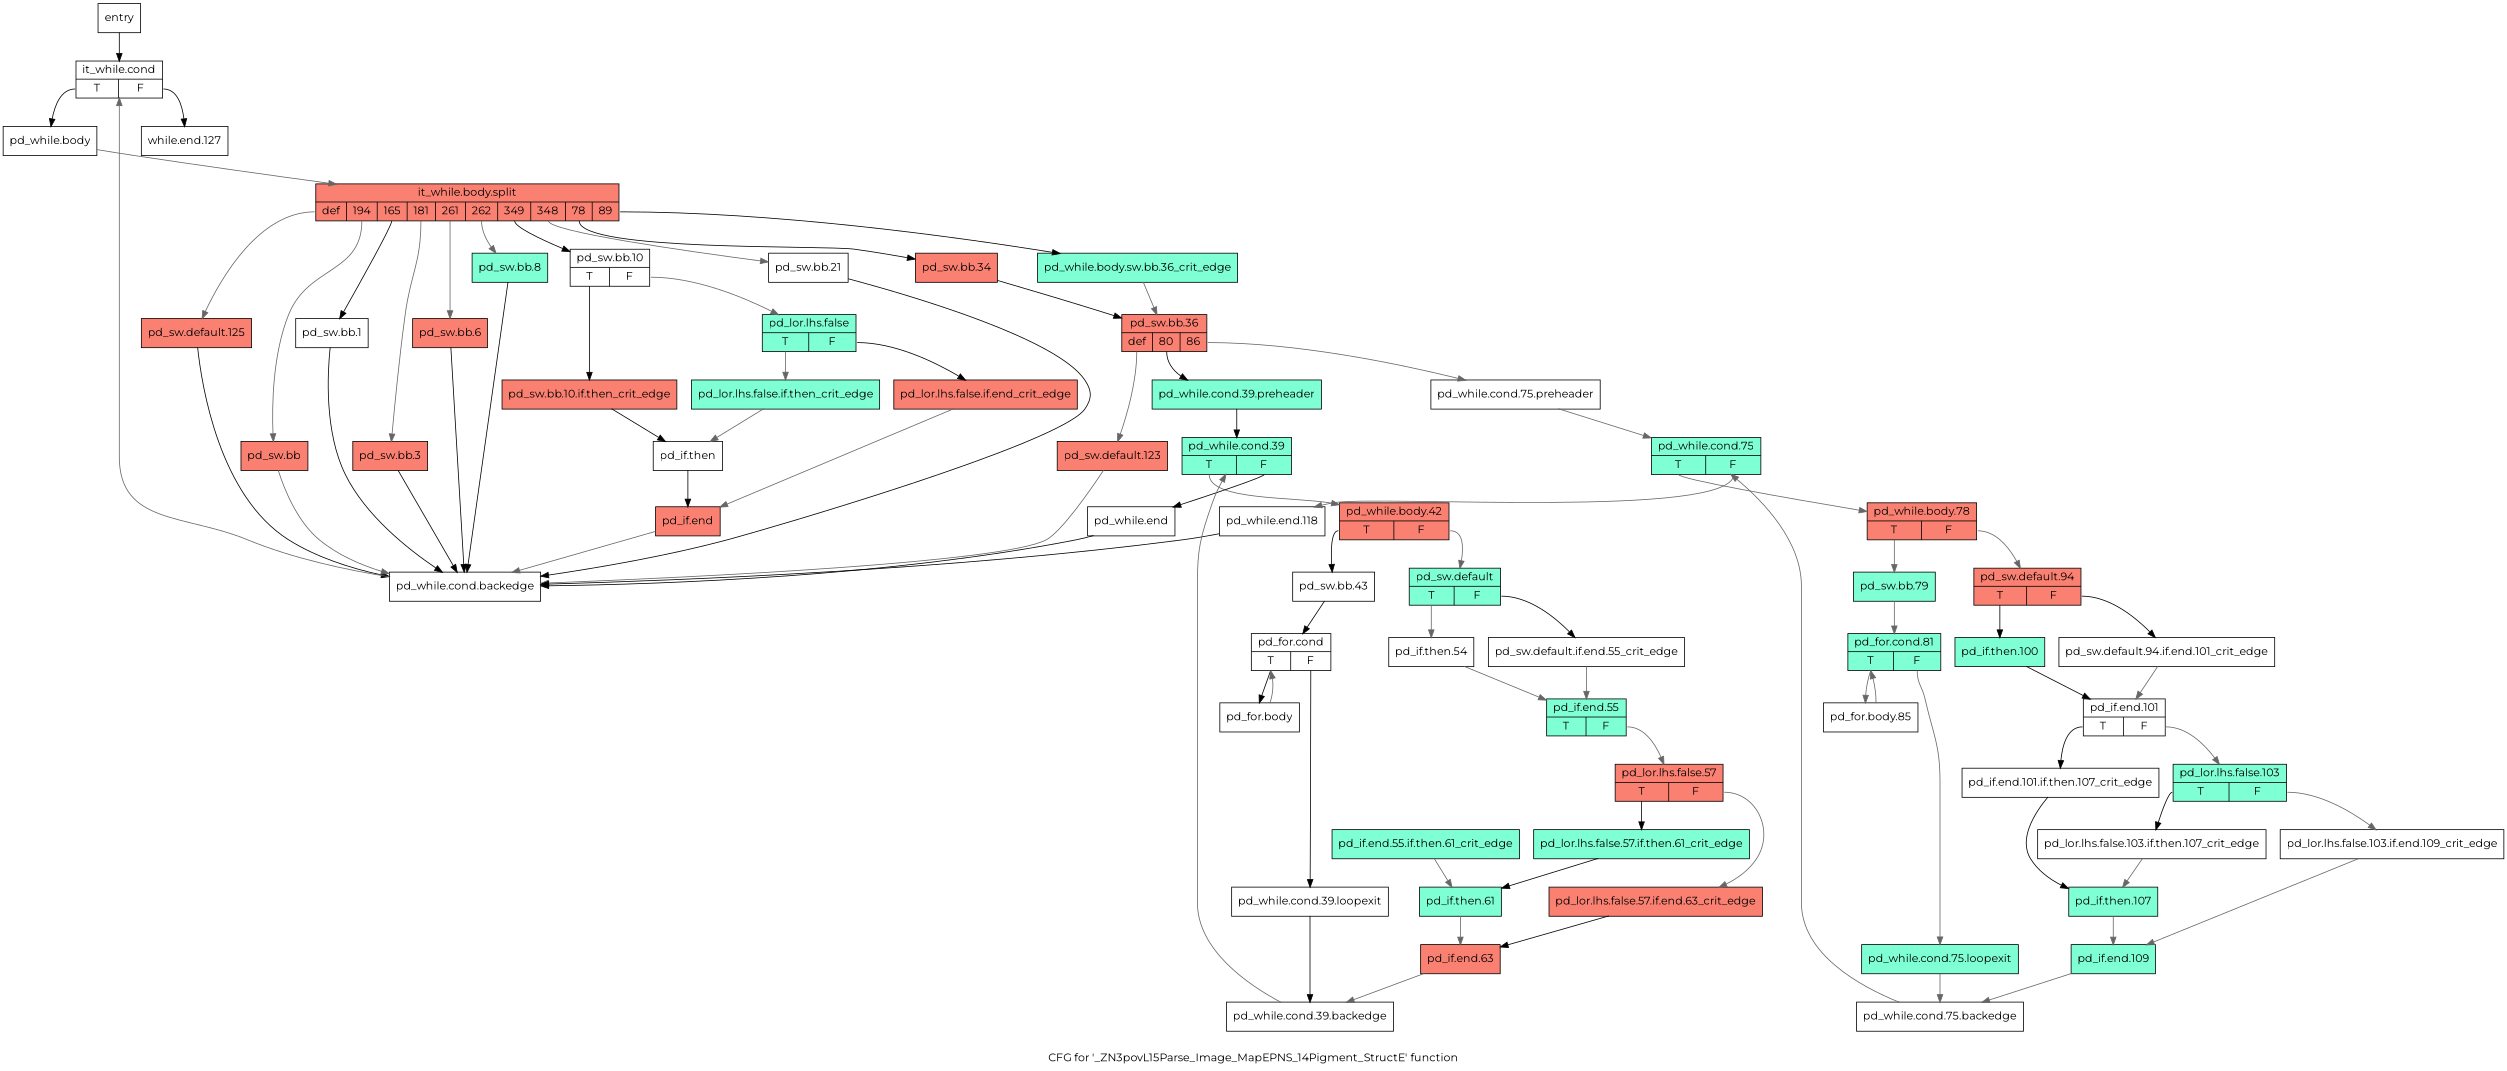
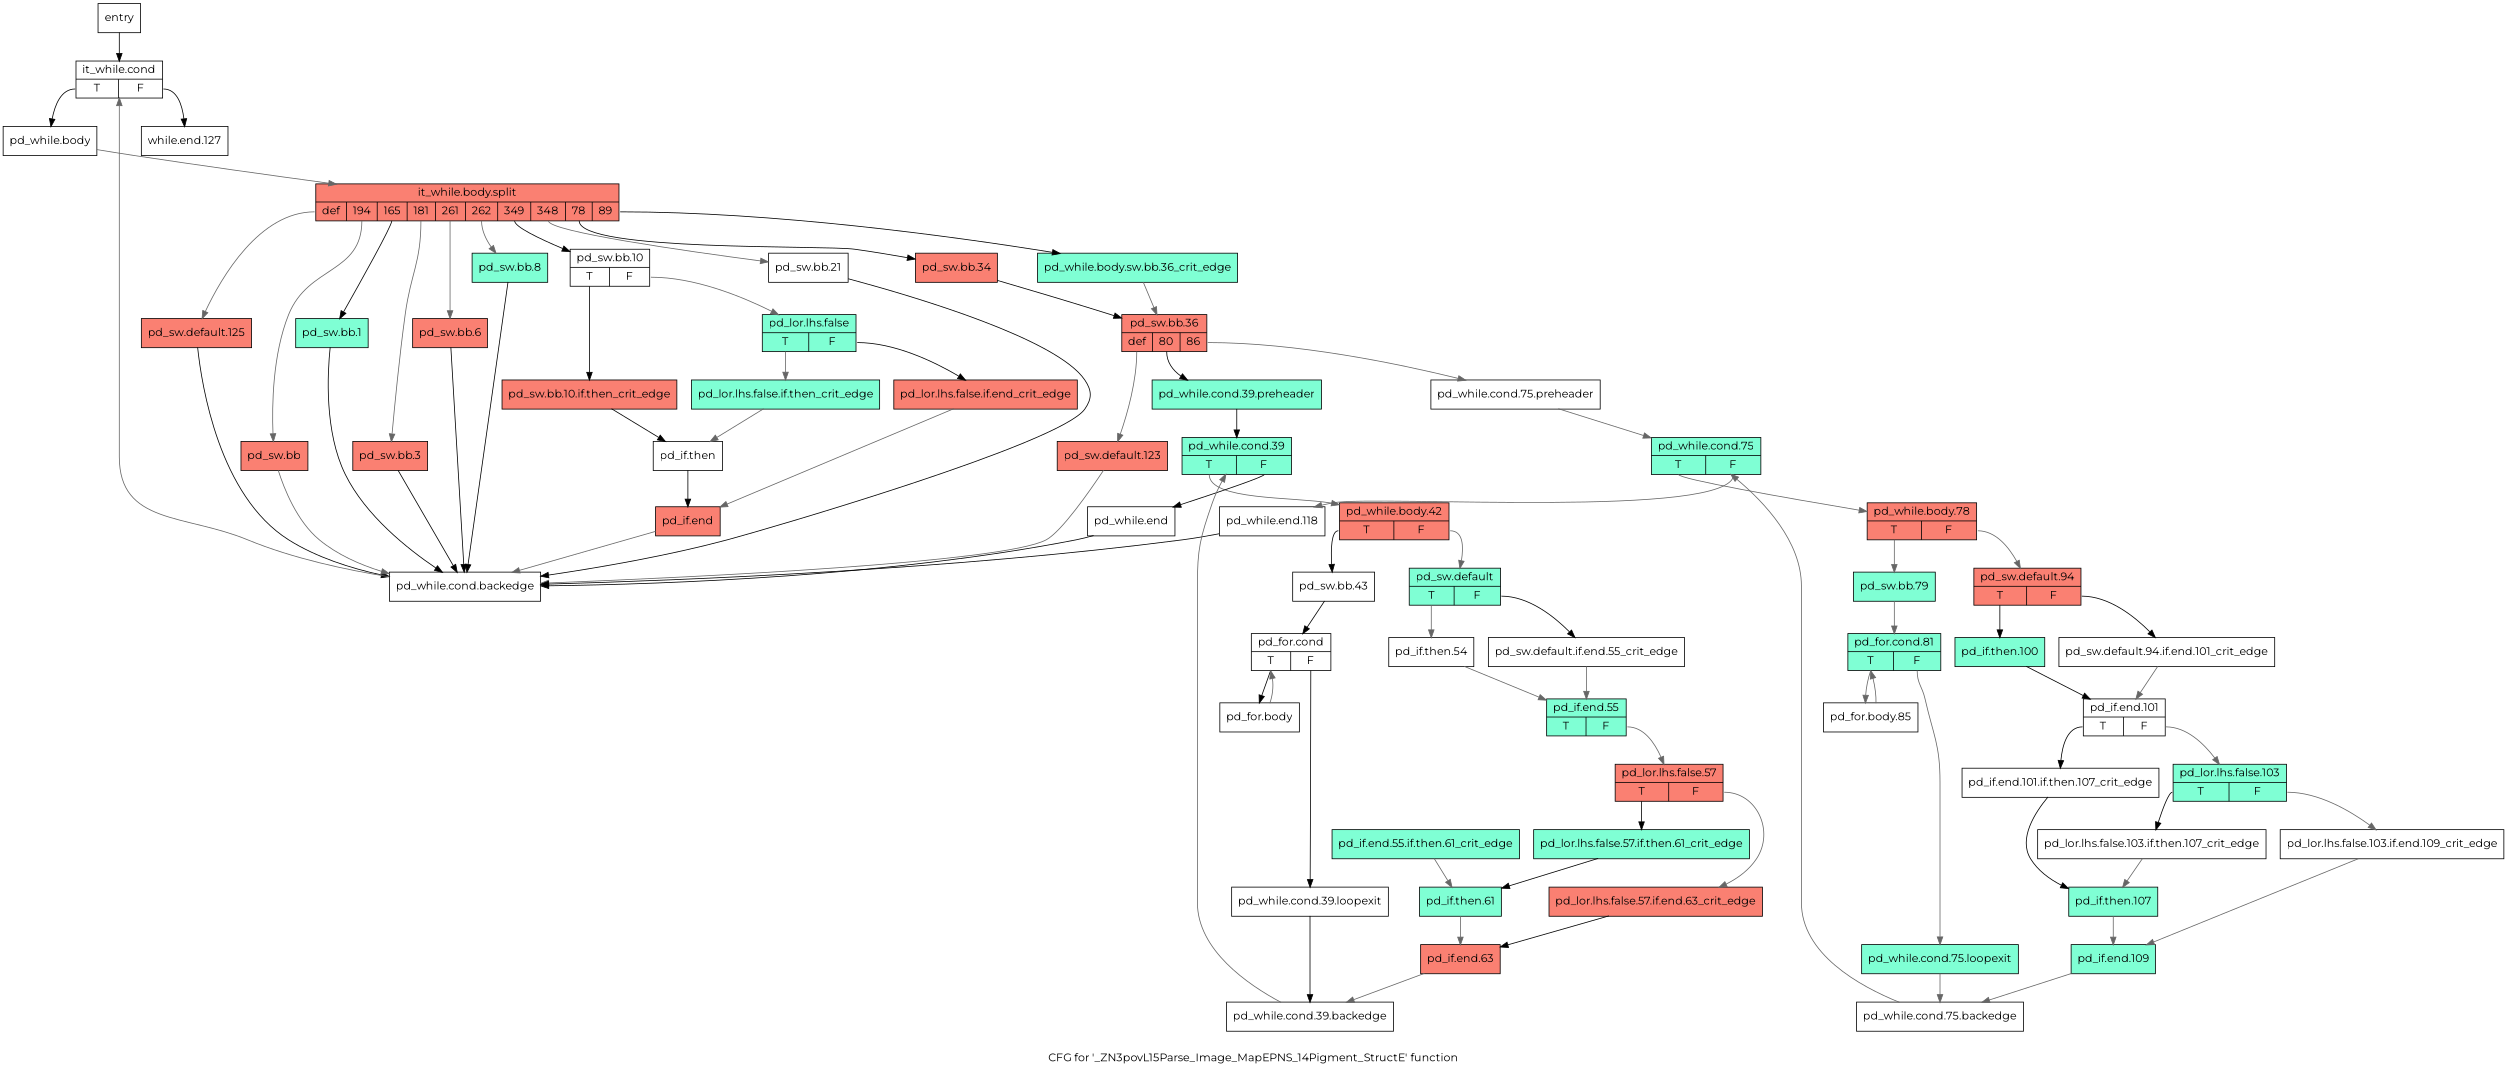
node "pd_sw.bb.1": fillcolor white -> aquamarine
